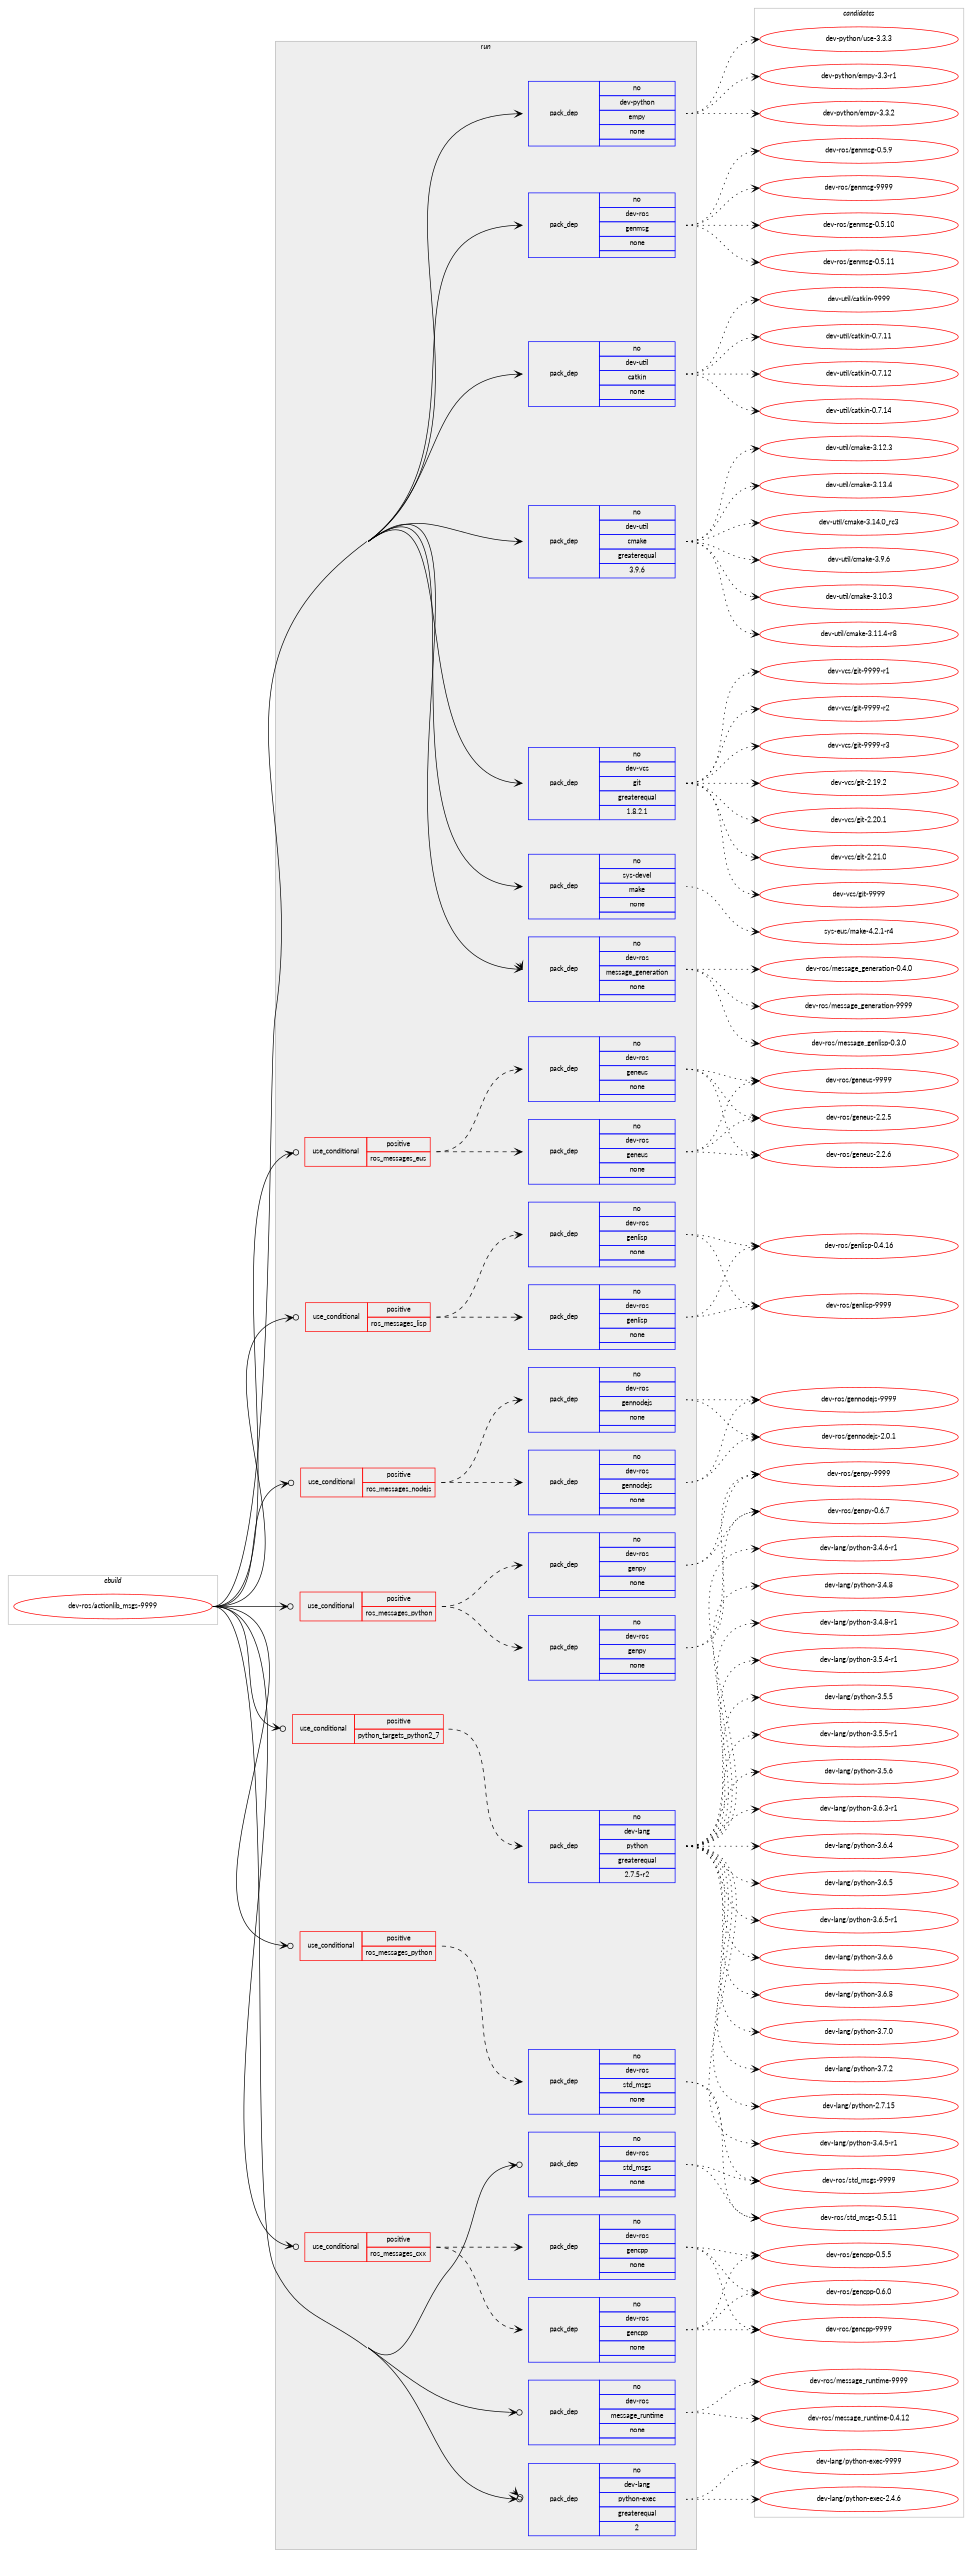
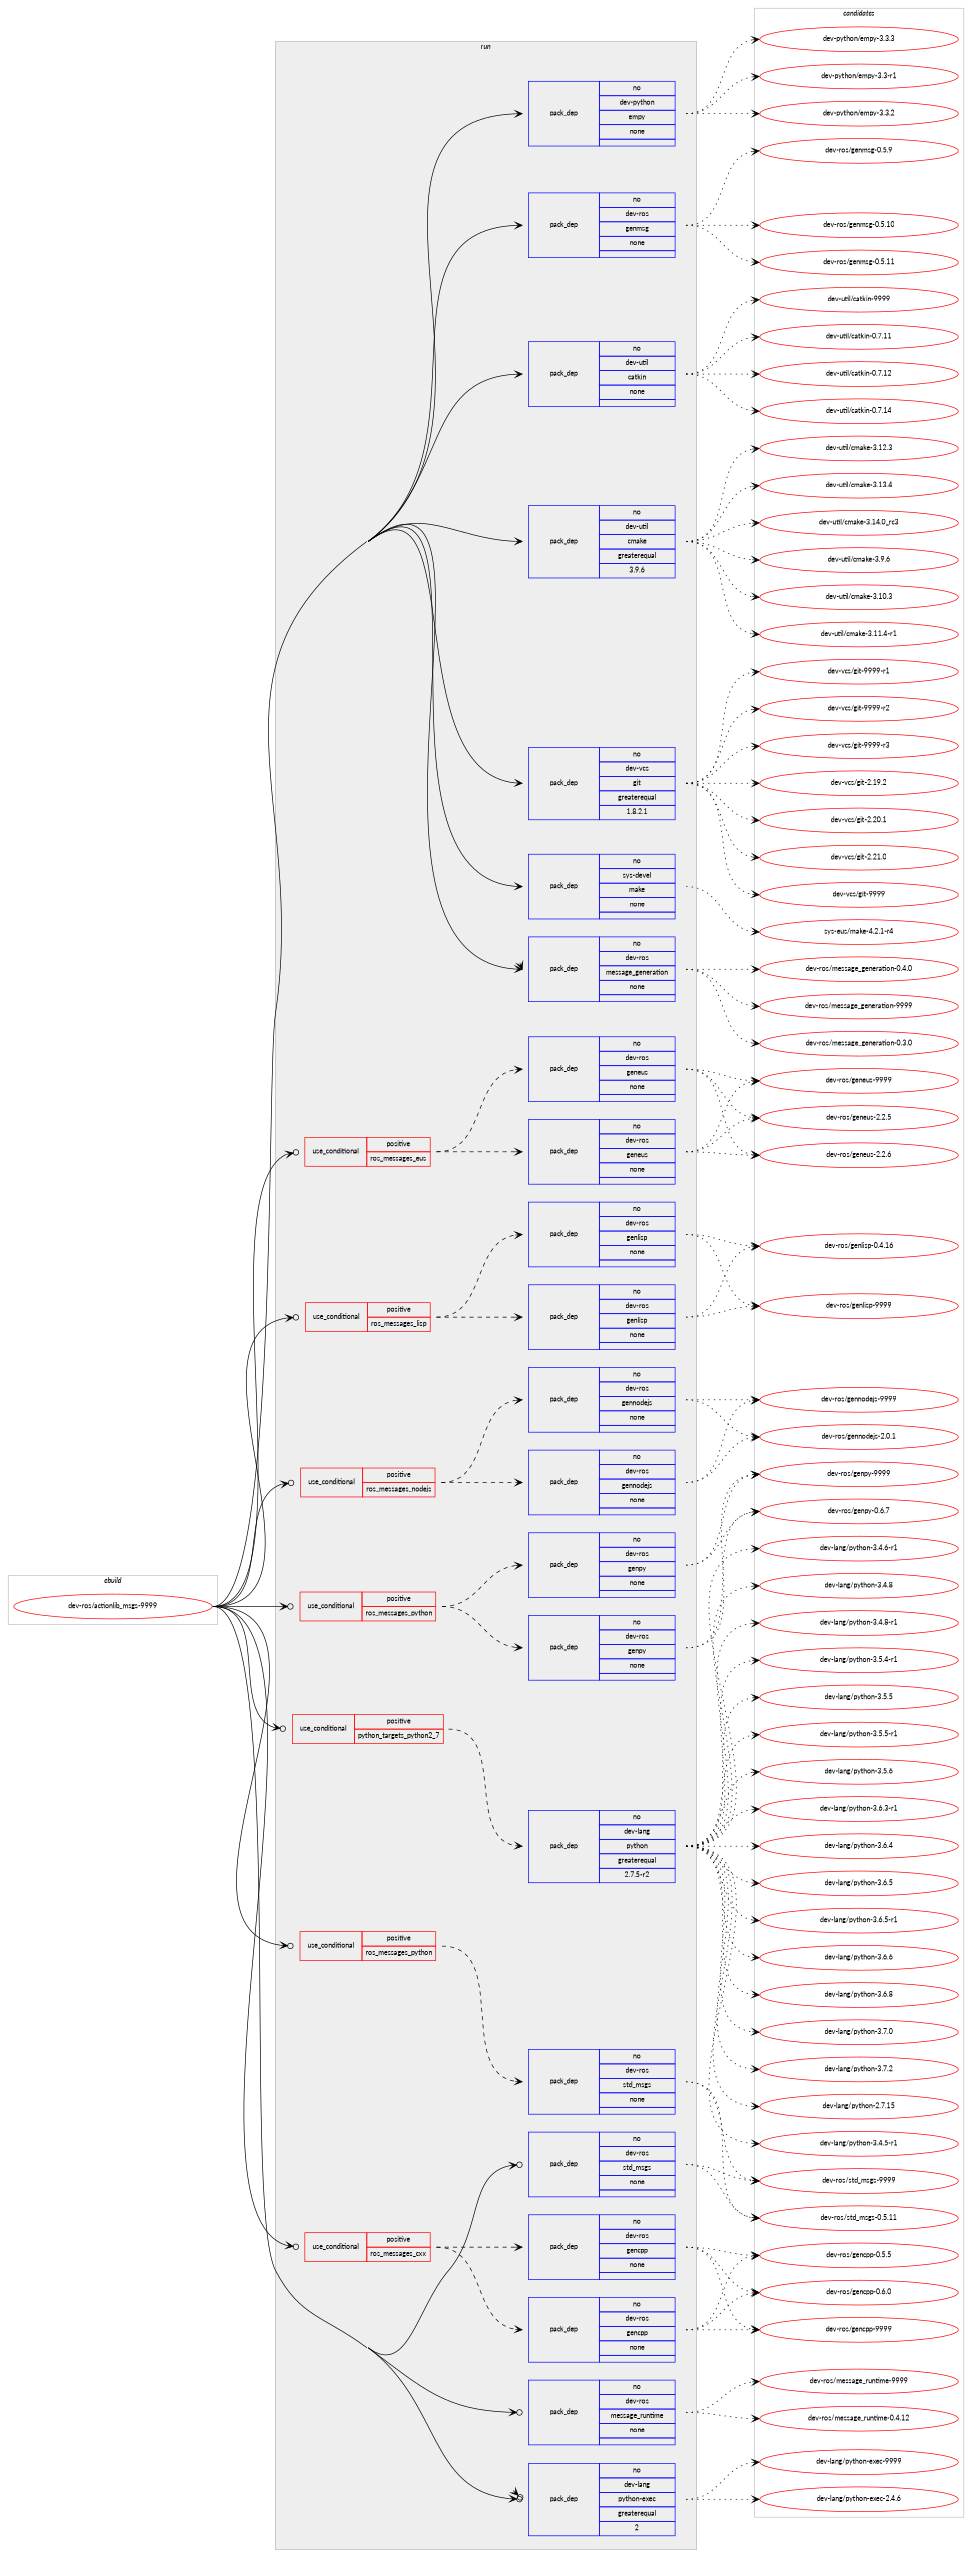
node "dev-python/use-3.3.3": label "dev-python/use-3.3.3" -> "dev-python/empy-3.3.3"
node "dev-ros/genmsg-9999": removed
node "dev-util/cmake-3.11.4-r8": label "dev-util/cmake-3.11.4-r8" -> "dev-util/cmake-3.11.4-r1"
node "dev-ros/message_genlisp-0.3.0": label "dev-ros/message_genlisp-0.3.0" -> "dev-ros/message_generation-0.3.0"
